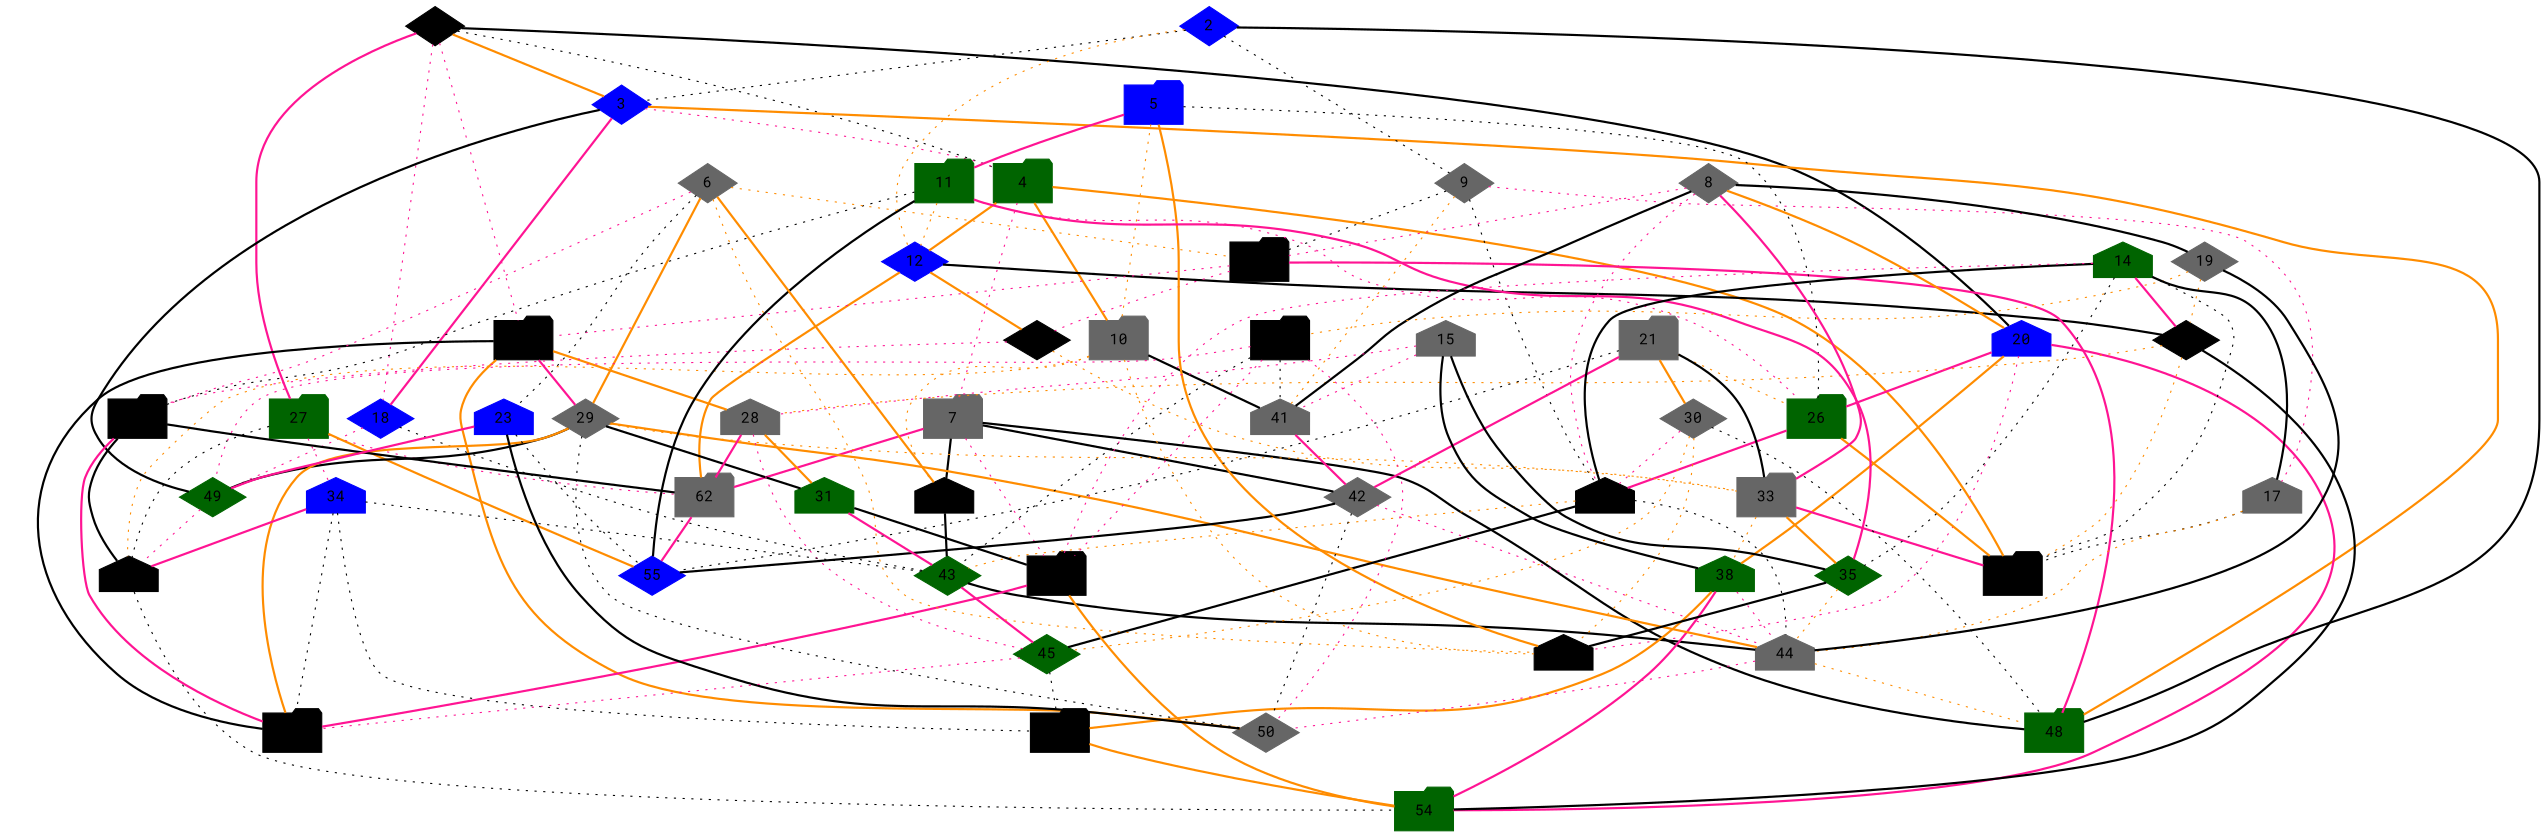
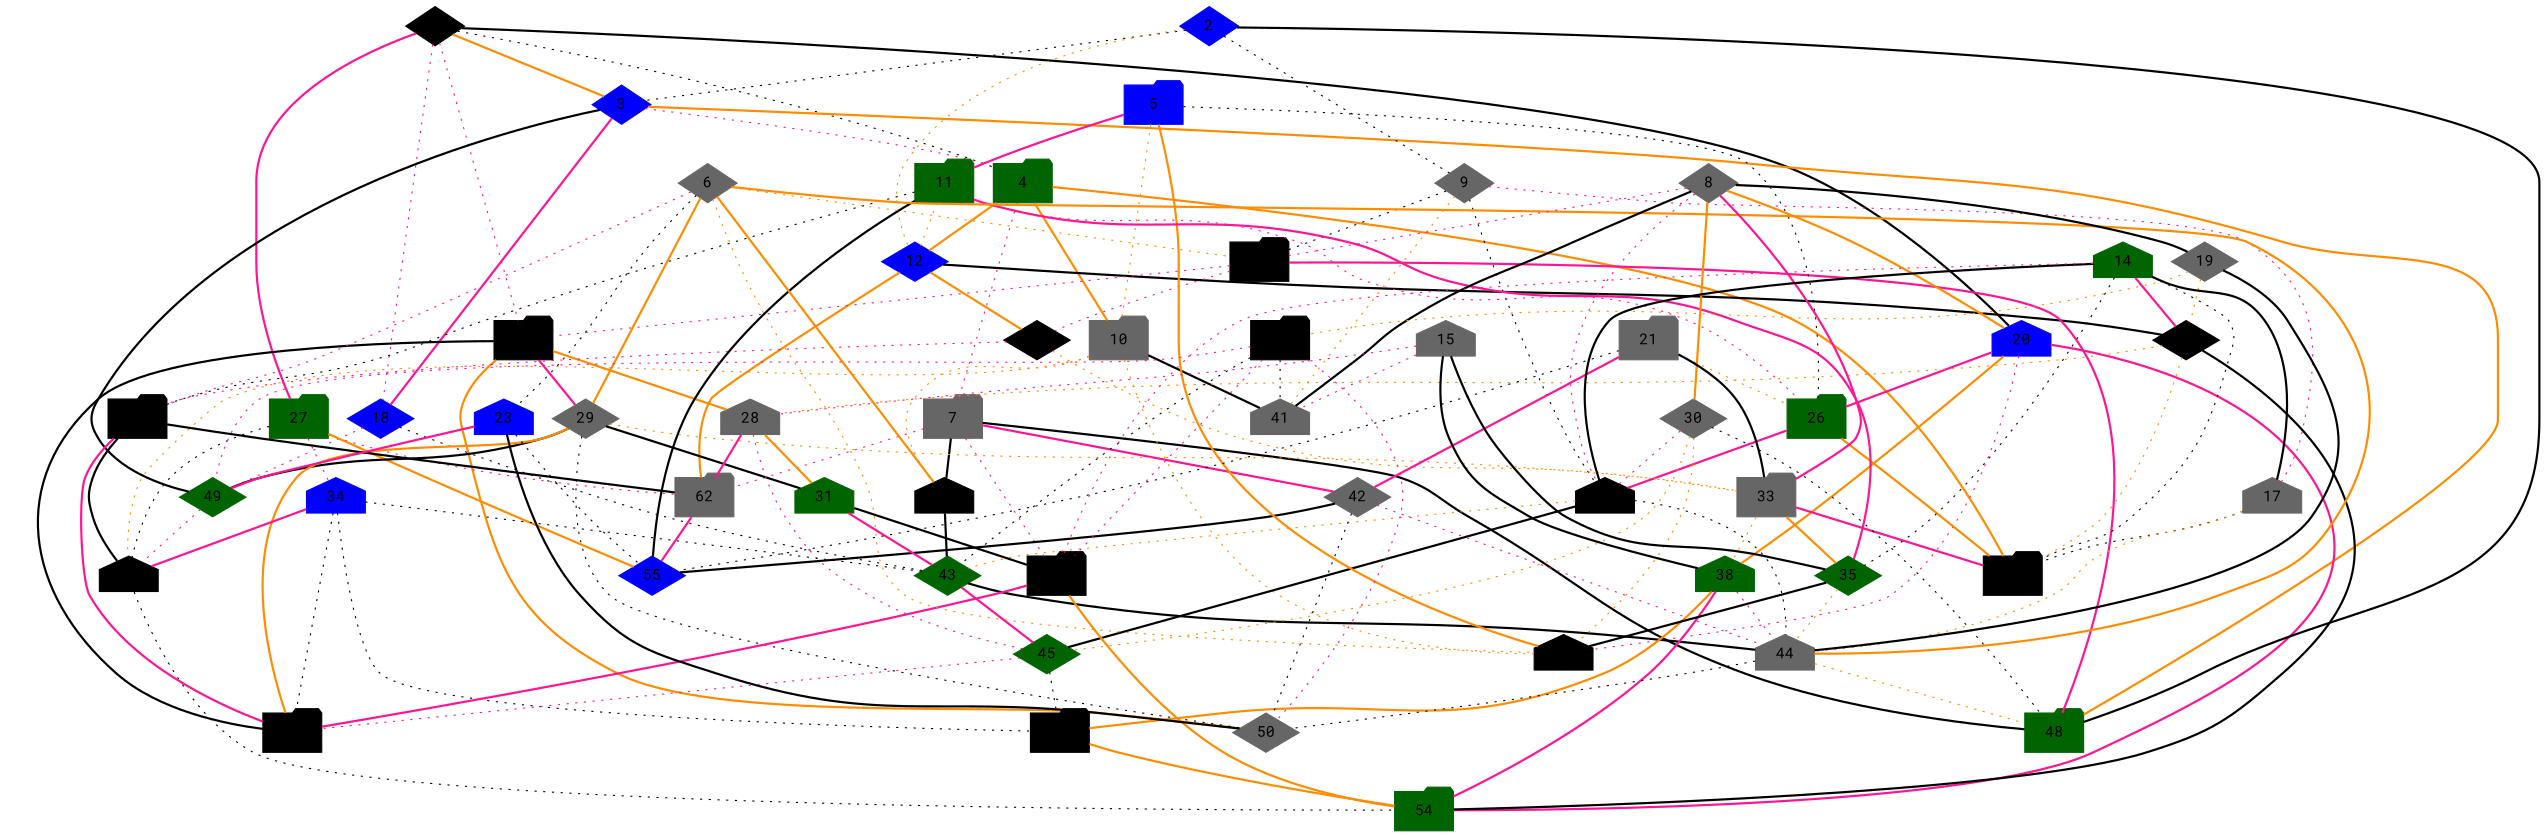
edge "21" -- "30": now "8" -- "30"
edge "7" -- "42": color black -> deeppink
edge "7" -- "62": style bold -> dotted
edge "41" -- "42": removed
edge "29" -- "44": now "6" -- "44"
edge "44" -- "50": color deeppink -> black
